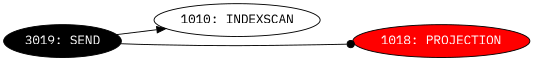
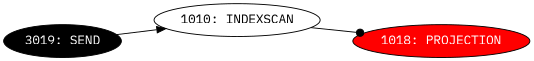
edge "3019: SEND" -> "1018: PROJECTION": now "1010: INDEXSCAN" -> "1018: PROJECTION"
